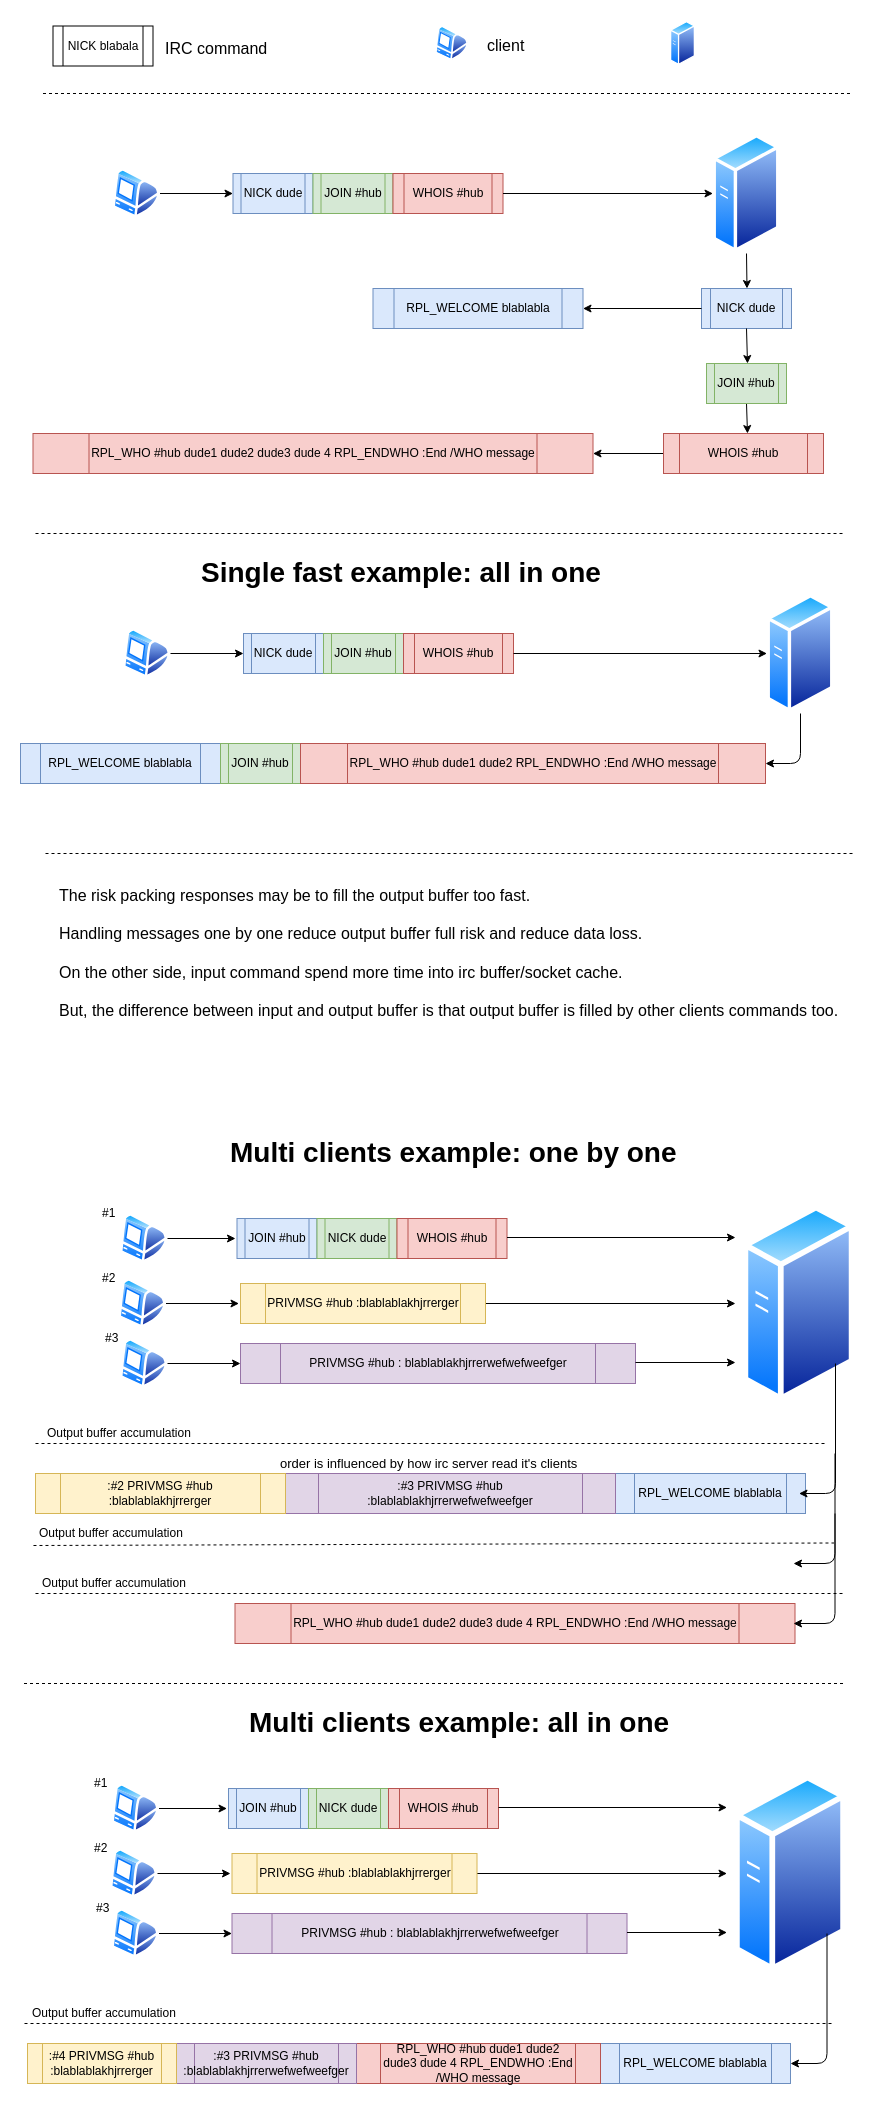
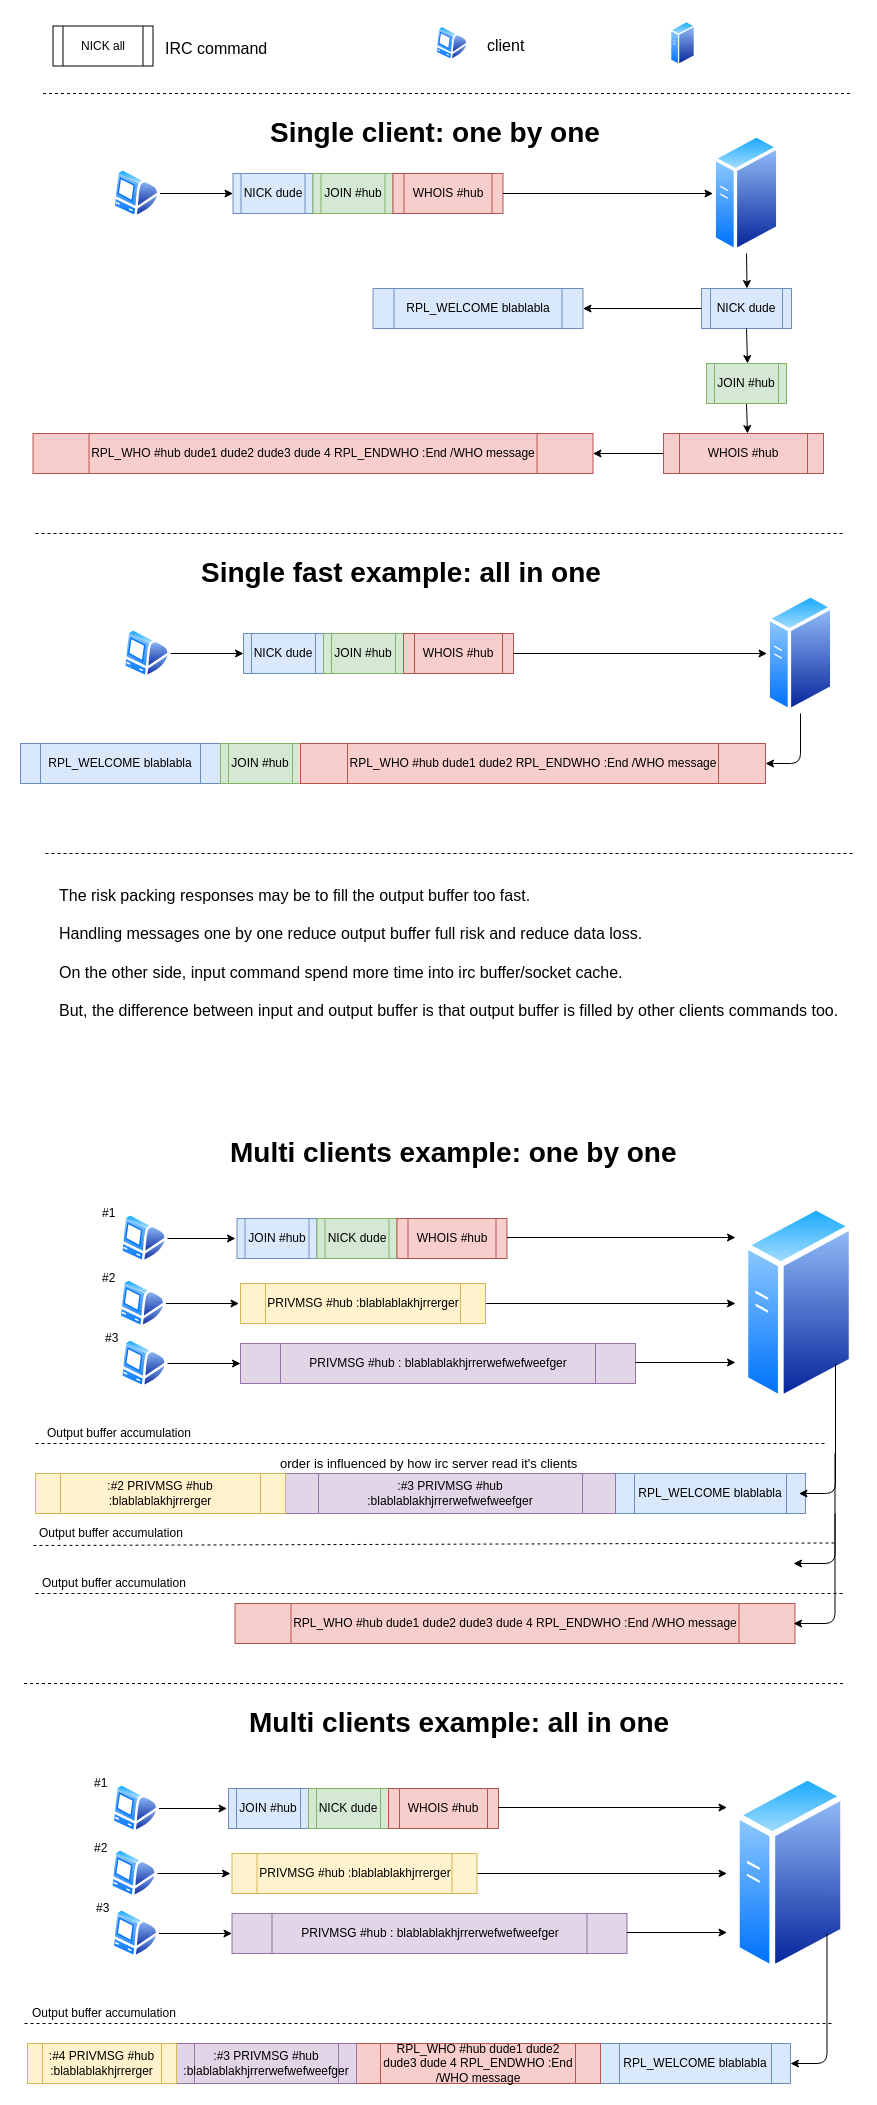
node "NICK blabala": label "NICK blabala" -> "NICK all"
node "Single client: one by one": added
